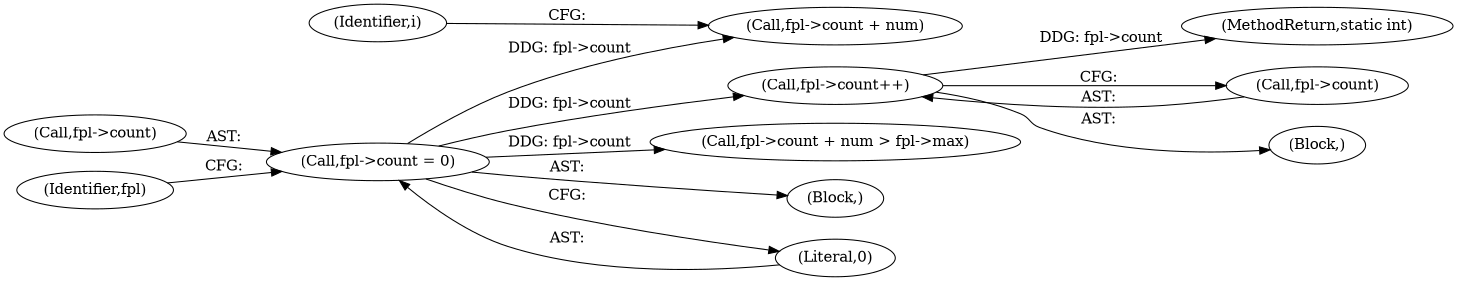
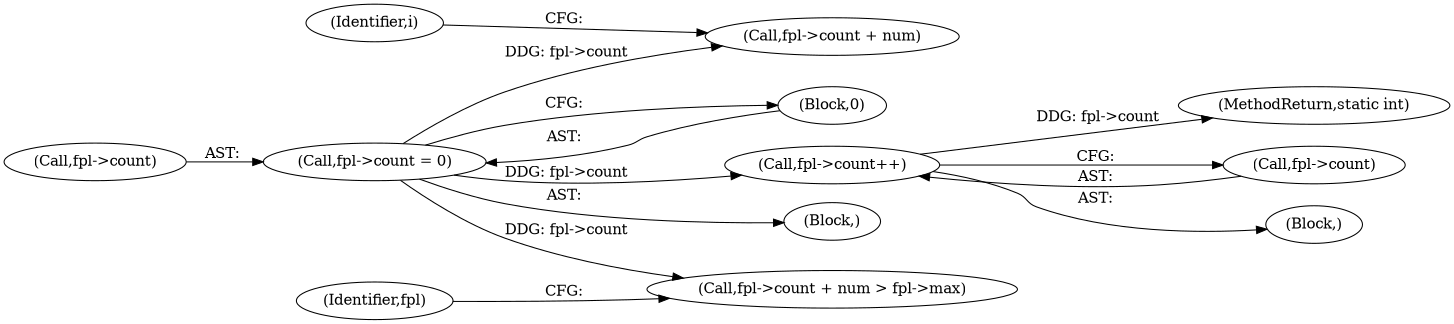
edge "(Identifier,fpl)" -> "(Call,fpl->count = 0)": now "(Identifier,fpl)" -> "(Call,fpl->count + num > fpl->max)"
node "(Literal,0)": label "(Literal,0)" -> "(Block,0)"
